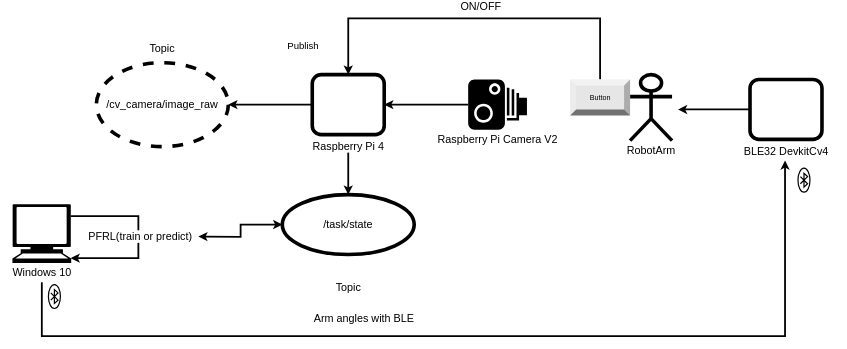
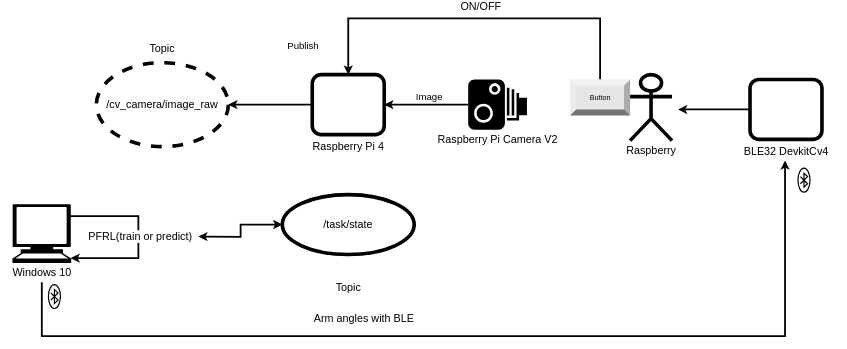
node "Image": added
node "RobotArm": label "RobotArm" -> "Raspberry"
edge "Raspberry Pi 4" -> "/task/state": removed
